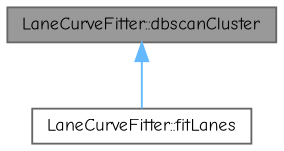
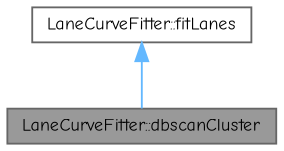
edge "LaneCurveFitter::fitLanes" -> "LaneCurveFitter::dbscanCluster": reversed
